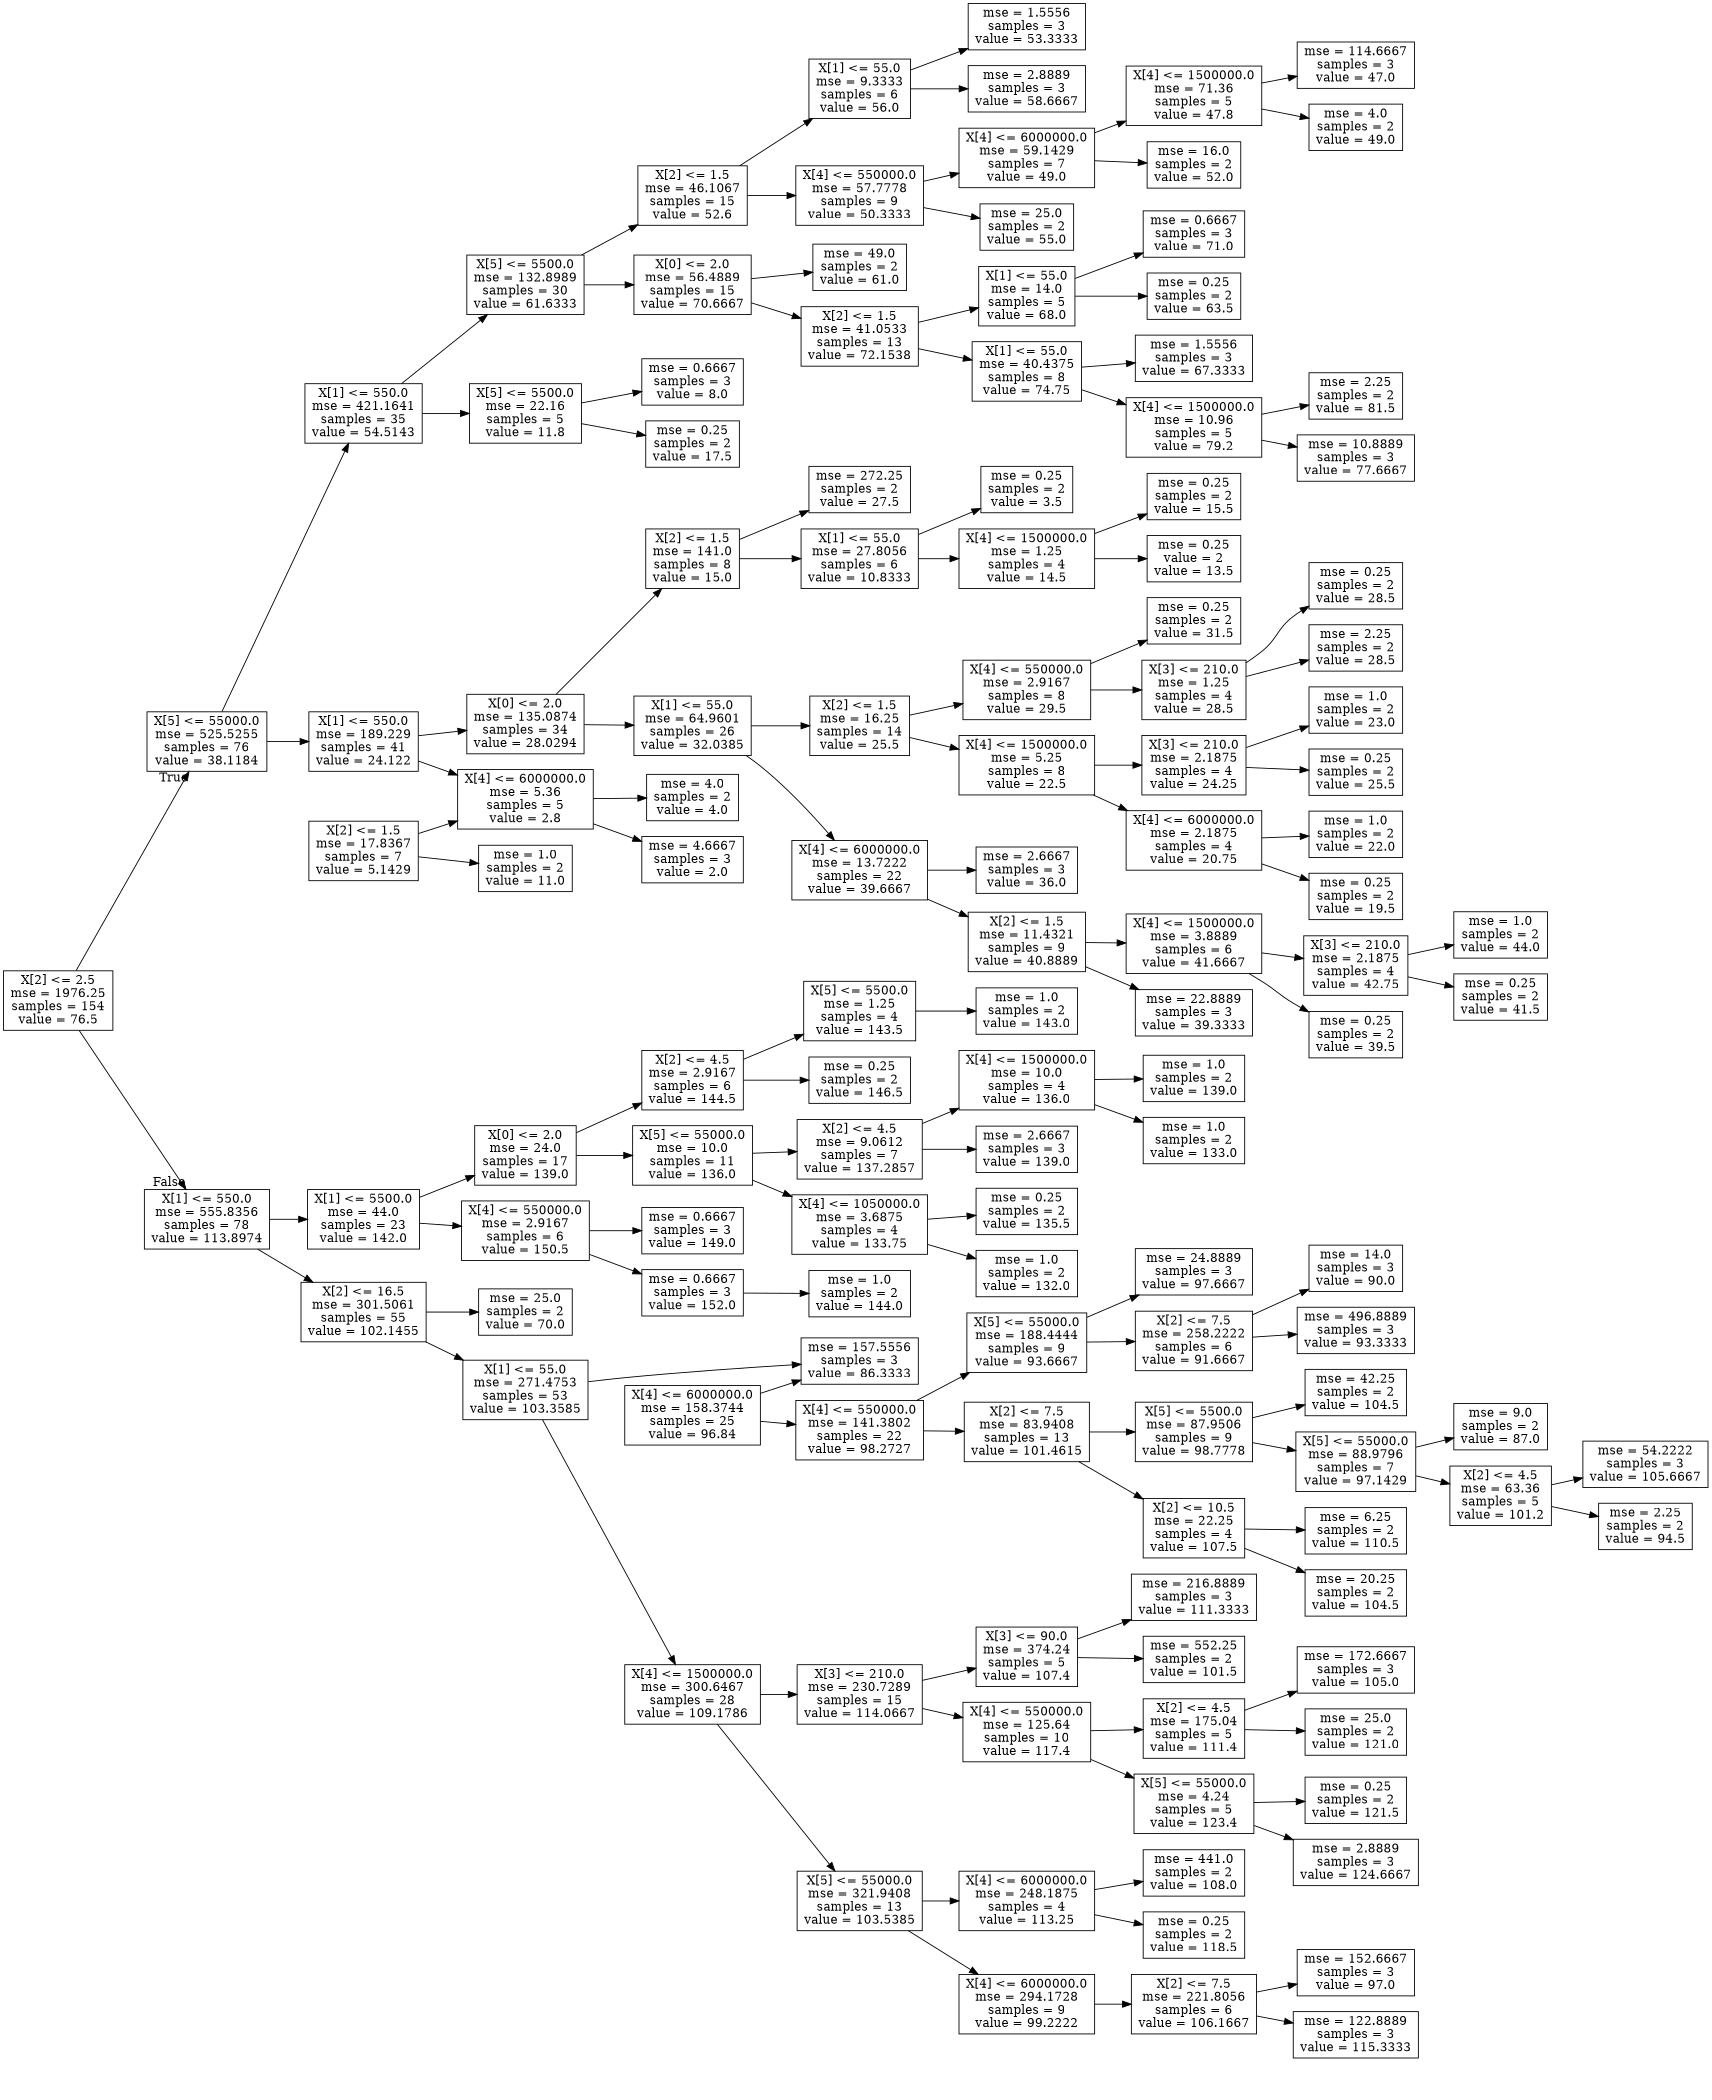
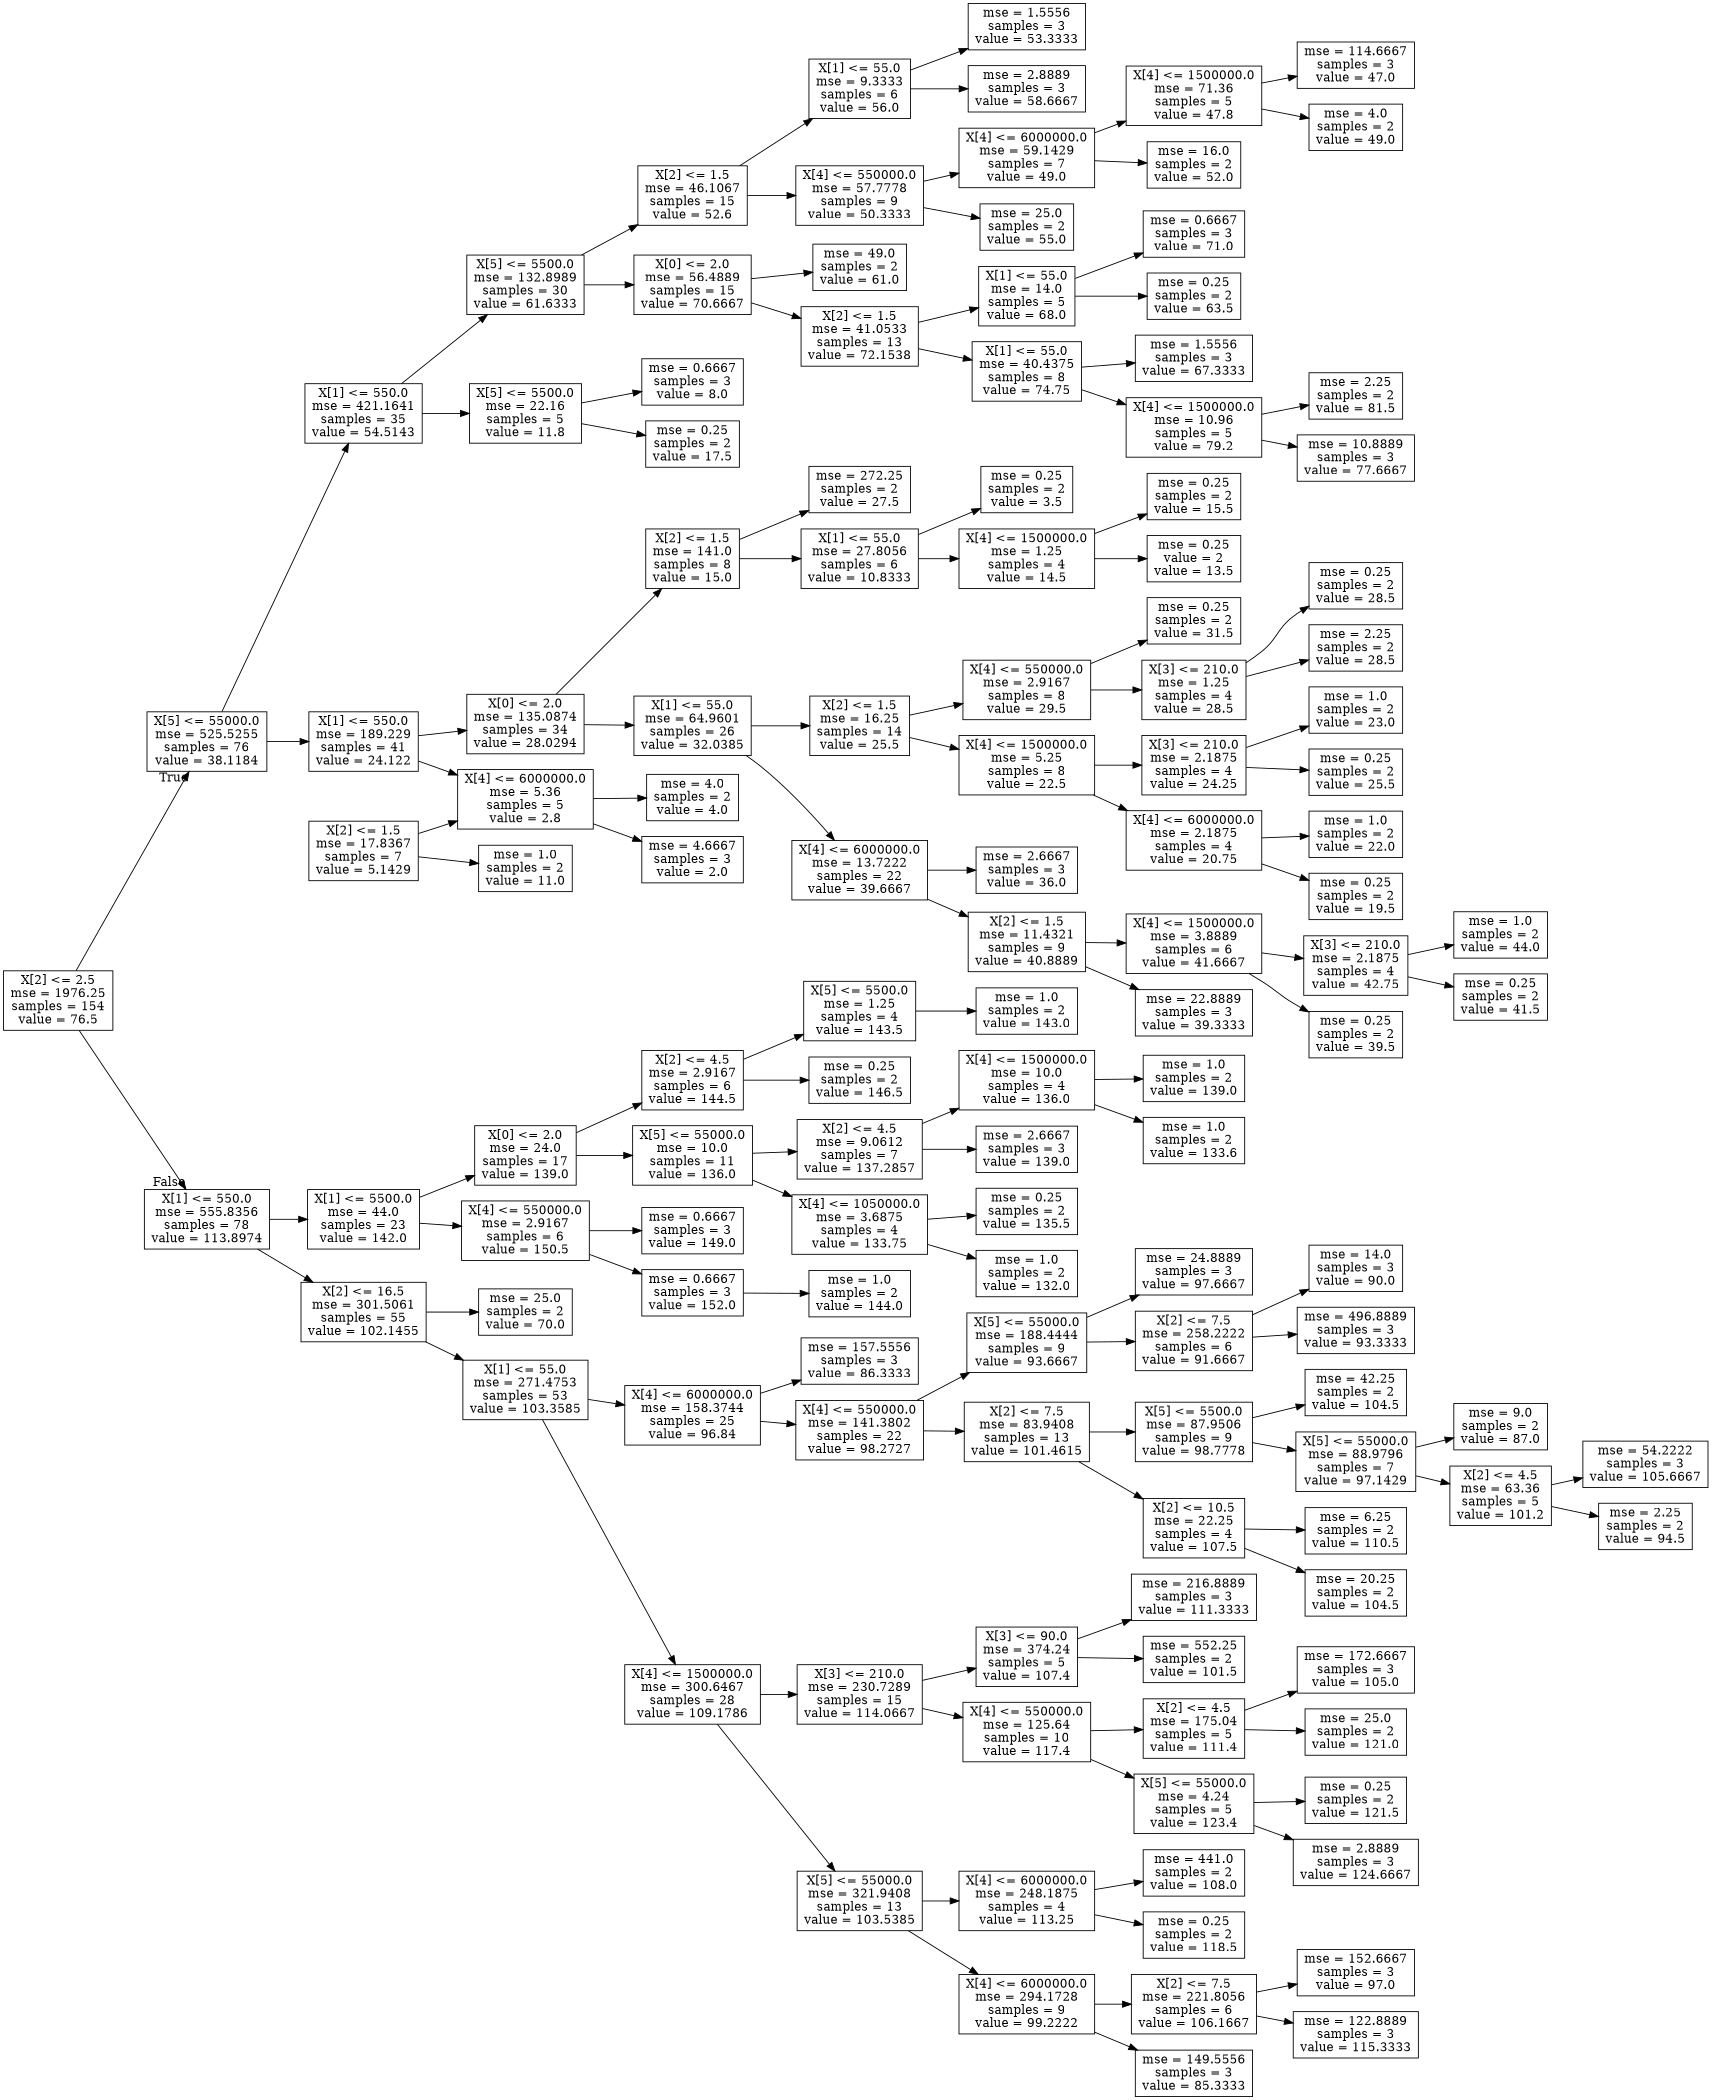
node "mse = 1.0 samples = 2 value = 133.0": label "mse = 1.0 samples = 2 value = 133.0" -> "mse = 1.0 samples = 2 value = 133.6"
edge "X[1] <= 55.0 mse = 271.4753 samples = 53 value = 103.3585" -> "mse = 157.5556 samples = 3 value = 86.3333": now "X[1] <= 55.0 mse = 271.4753 samples = 53 value = 103.3585" -> "X[4] <= 6000000.0 mse = 158.3744 samples = 25 value = 96.84"
node "mse = 149.5556 samples = 3 value = 85.3333": added
